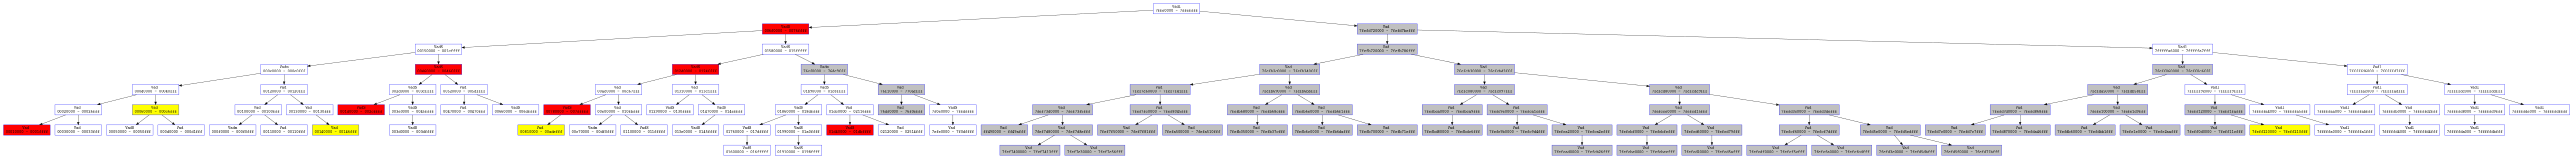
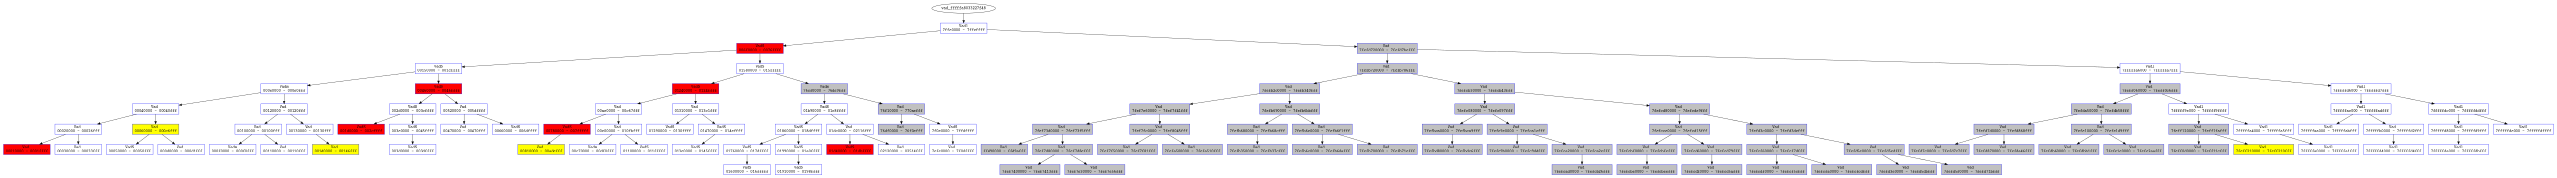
node "vad_fffffa8033227f48": added
